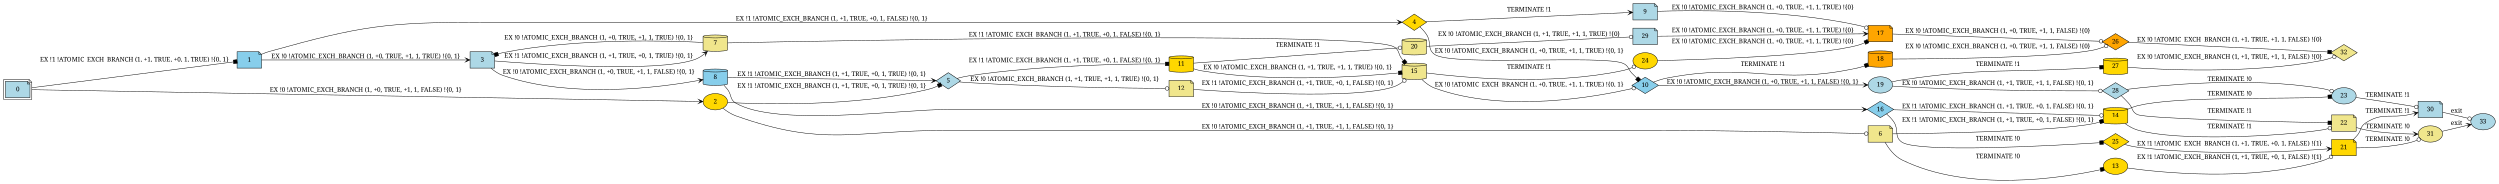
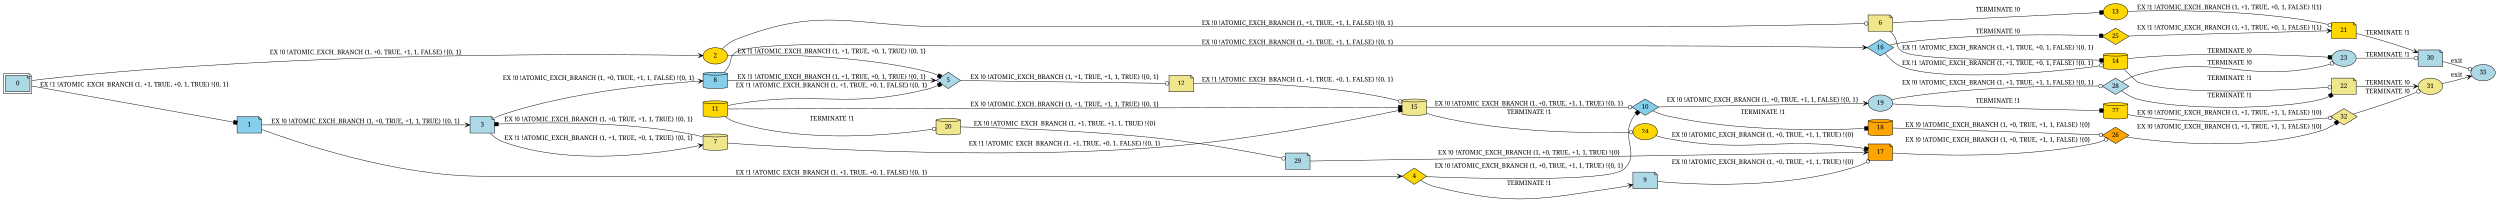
edge "5" -> "11": reversed
edge "21" -> "31": now "32" -> "31"
